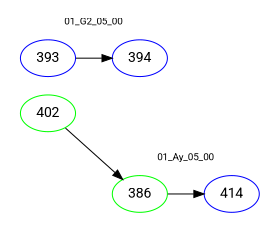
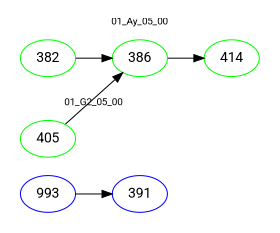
node "393": label "393" -> "993"
node "382": added
node "394": label "394" -> "391"
node "402": label "402" -> "405"
node "414": color blue -> green
